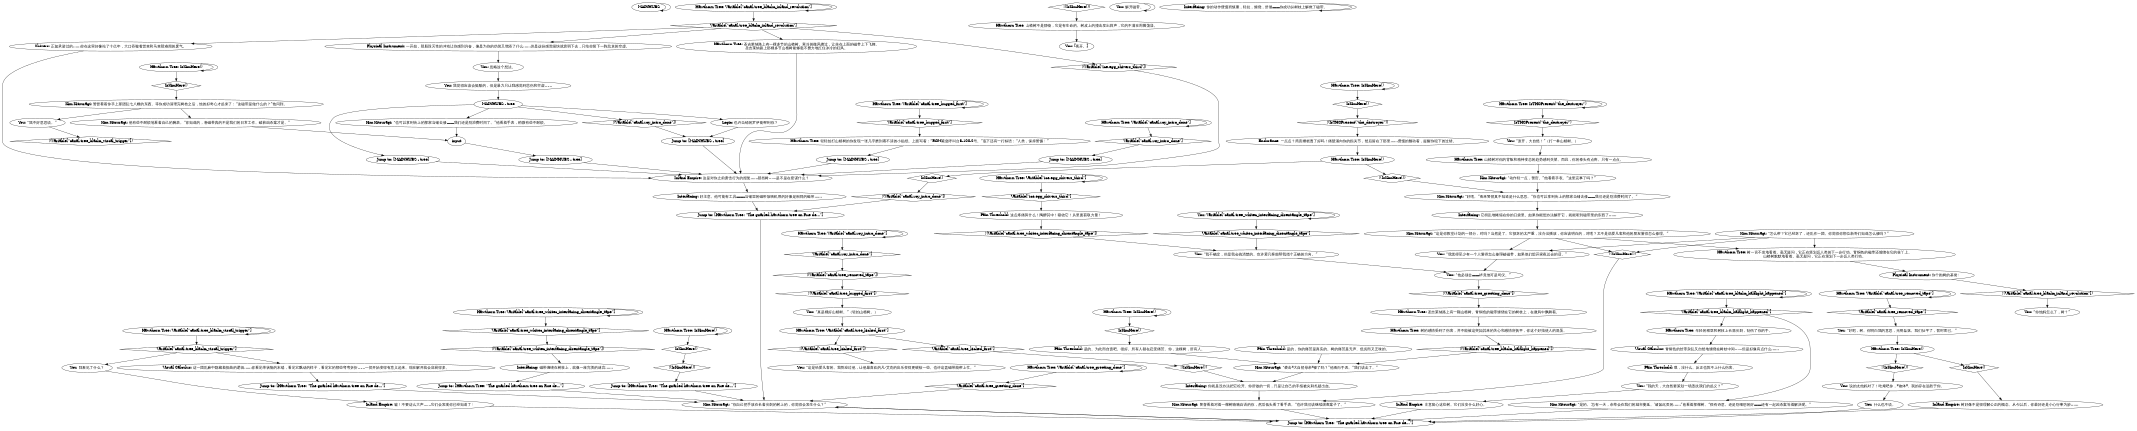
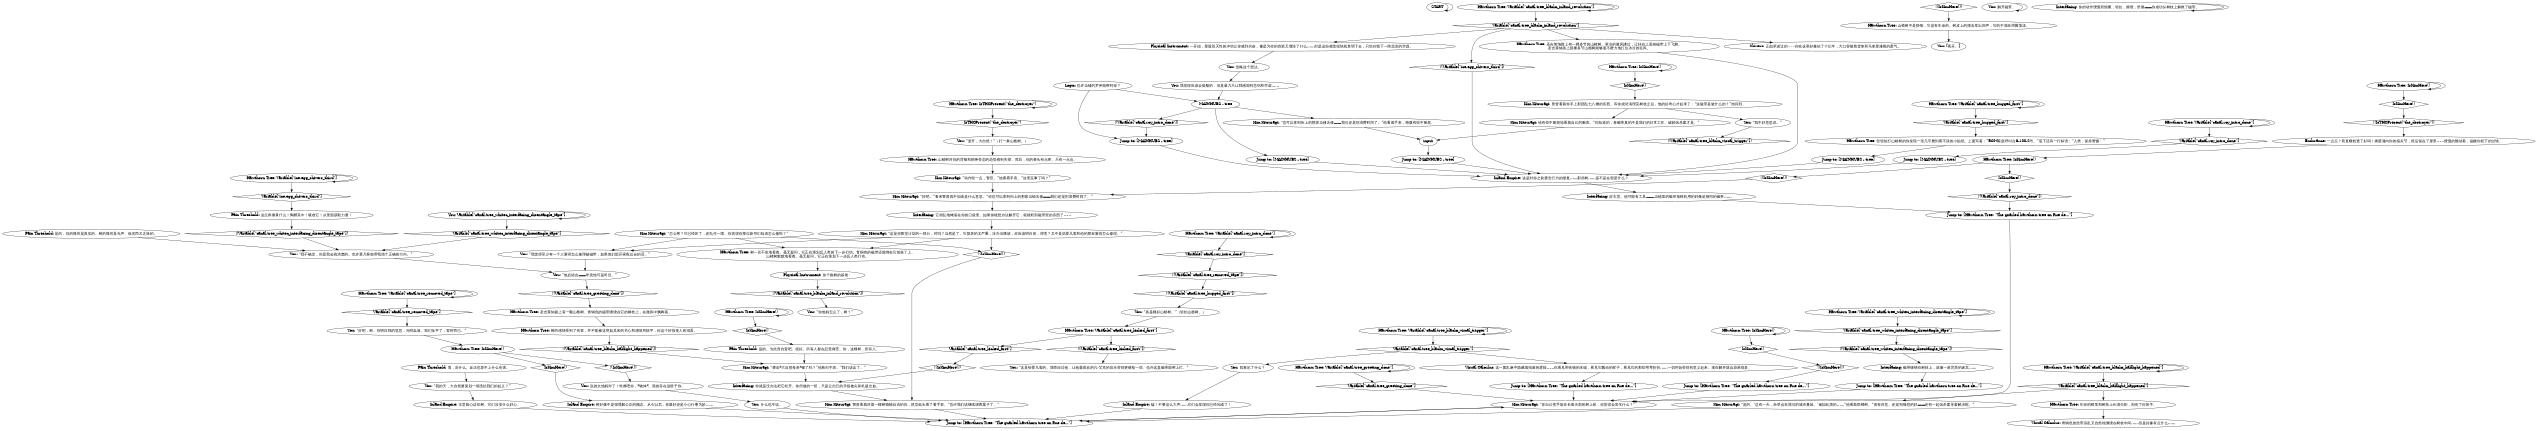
node "MAINHUBS": label "MAINHUBS" -> "START"
edge "MAINHUBS - tree" -> "Logic: 也许当铺的罗伊能帮到你？": reversed
edge "Shivers: 正如承诺过的……你在这里好像站了十亿年，大口吞噬着货車和马車那难闻的废气。" -> "Inland Empire: 这是对你之前袭击行为的报复……那些树……是不是在密谋什么？": removed
edge "Pain Threshold: 是的，你的痛苦是真实的。树的痛苦是无声、低劣而又乏味的。" -> "Kim Kitsuragi: “袭击*大自然母亲*够了吗？”他看向手表。“我们该走了。”": now "Pain Threshold: 是的，你的痛苦是真实的。树的痛苦是无声、低劣而又乏味的。" -> "You: “我不确定，但是我会搞清楚的。也许爱凡客能帮我指个正确的方向。”"
edge "Visual Calculus: 青铜色的丝带杂乱又自然地缠绕在树枝中间……但是好像有点什么……" -> "Pain Threshold: 哦，没什么。反正也算不上什么伤害。": removed
